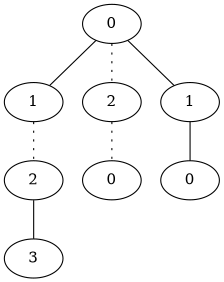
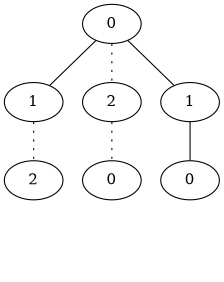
node "3": removed
